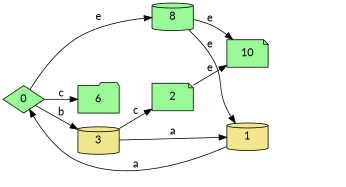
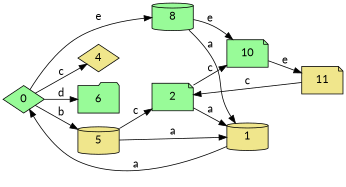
edge "8" -> "1": label "e" -> "a"
node "4": added
edge "2" -> "10": label "e" -> "c"
node "11": added
edge "0" -> "6": label "c" -> "d"
edge "2" -> "1": added, label "a"
node "3": label "3" -> "5"
